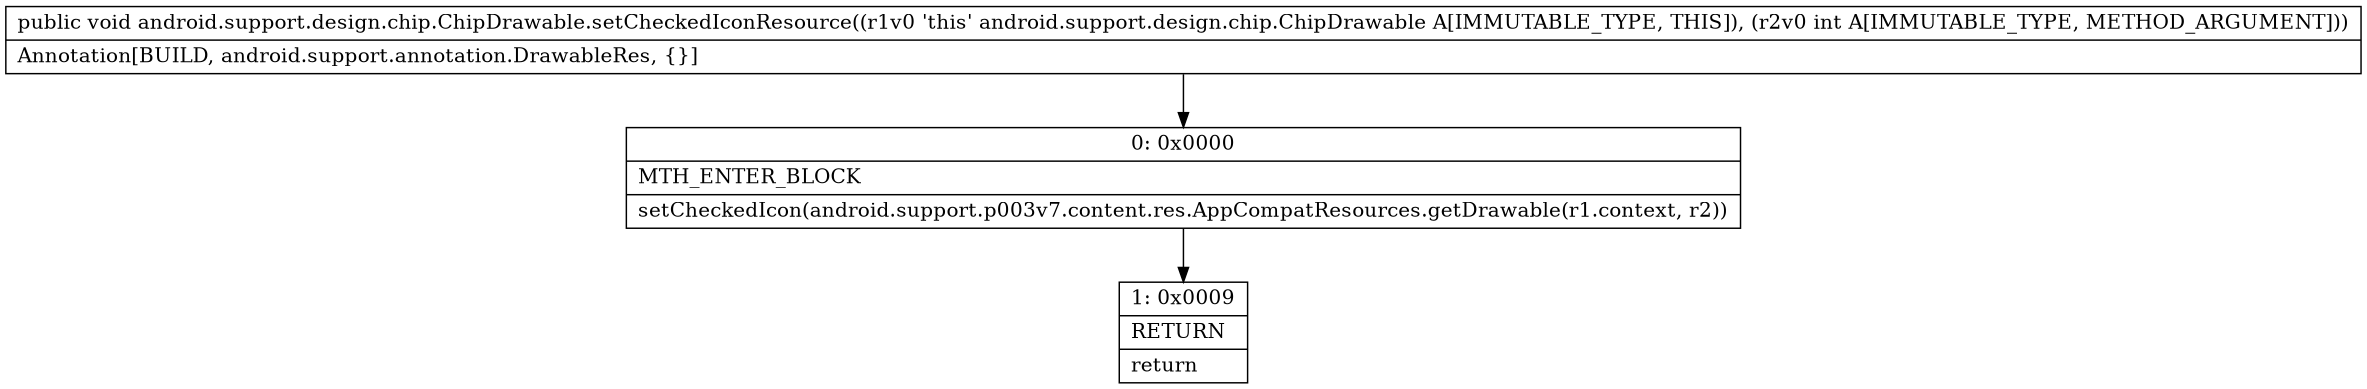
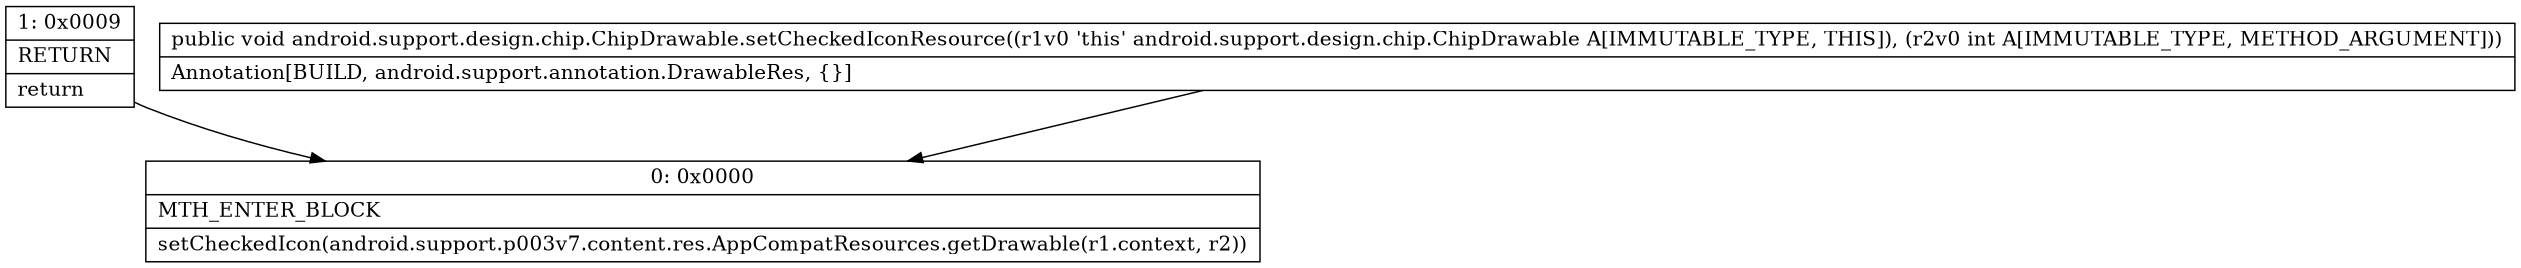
edge "0: 0x0000" -> "1: 0x0009": reversed
